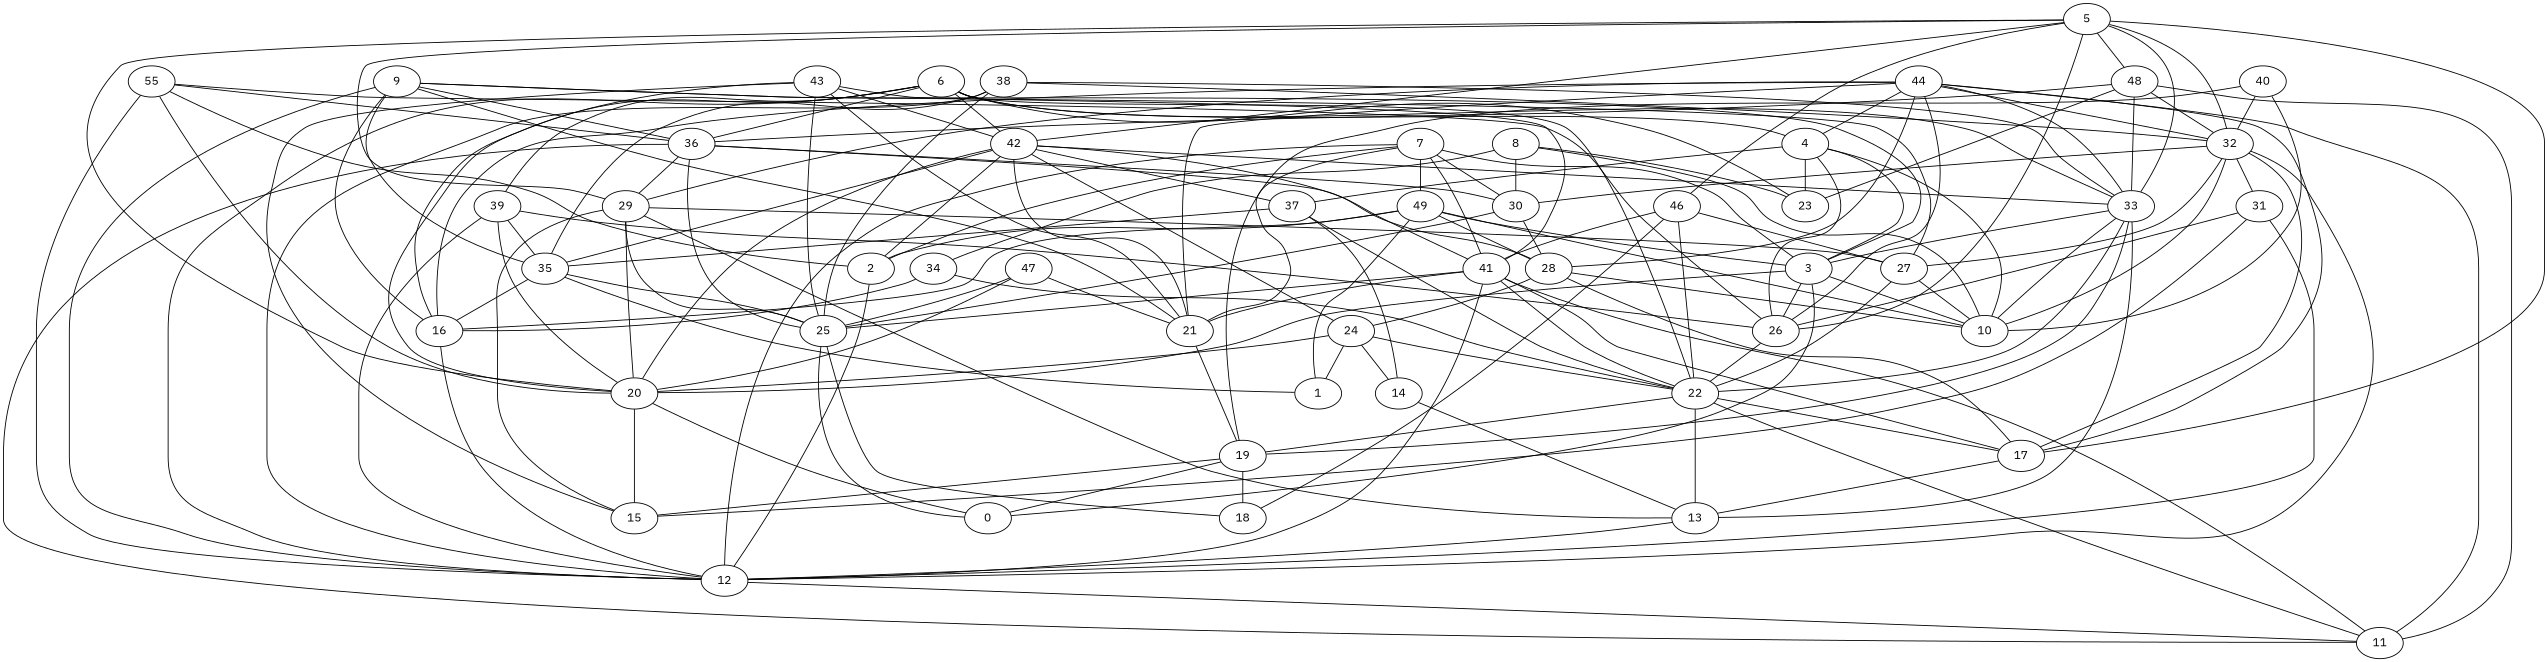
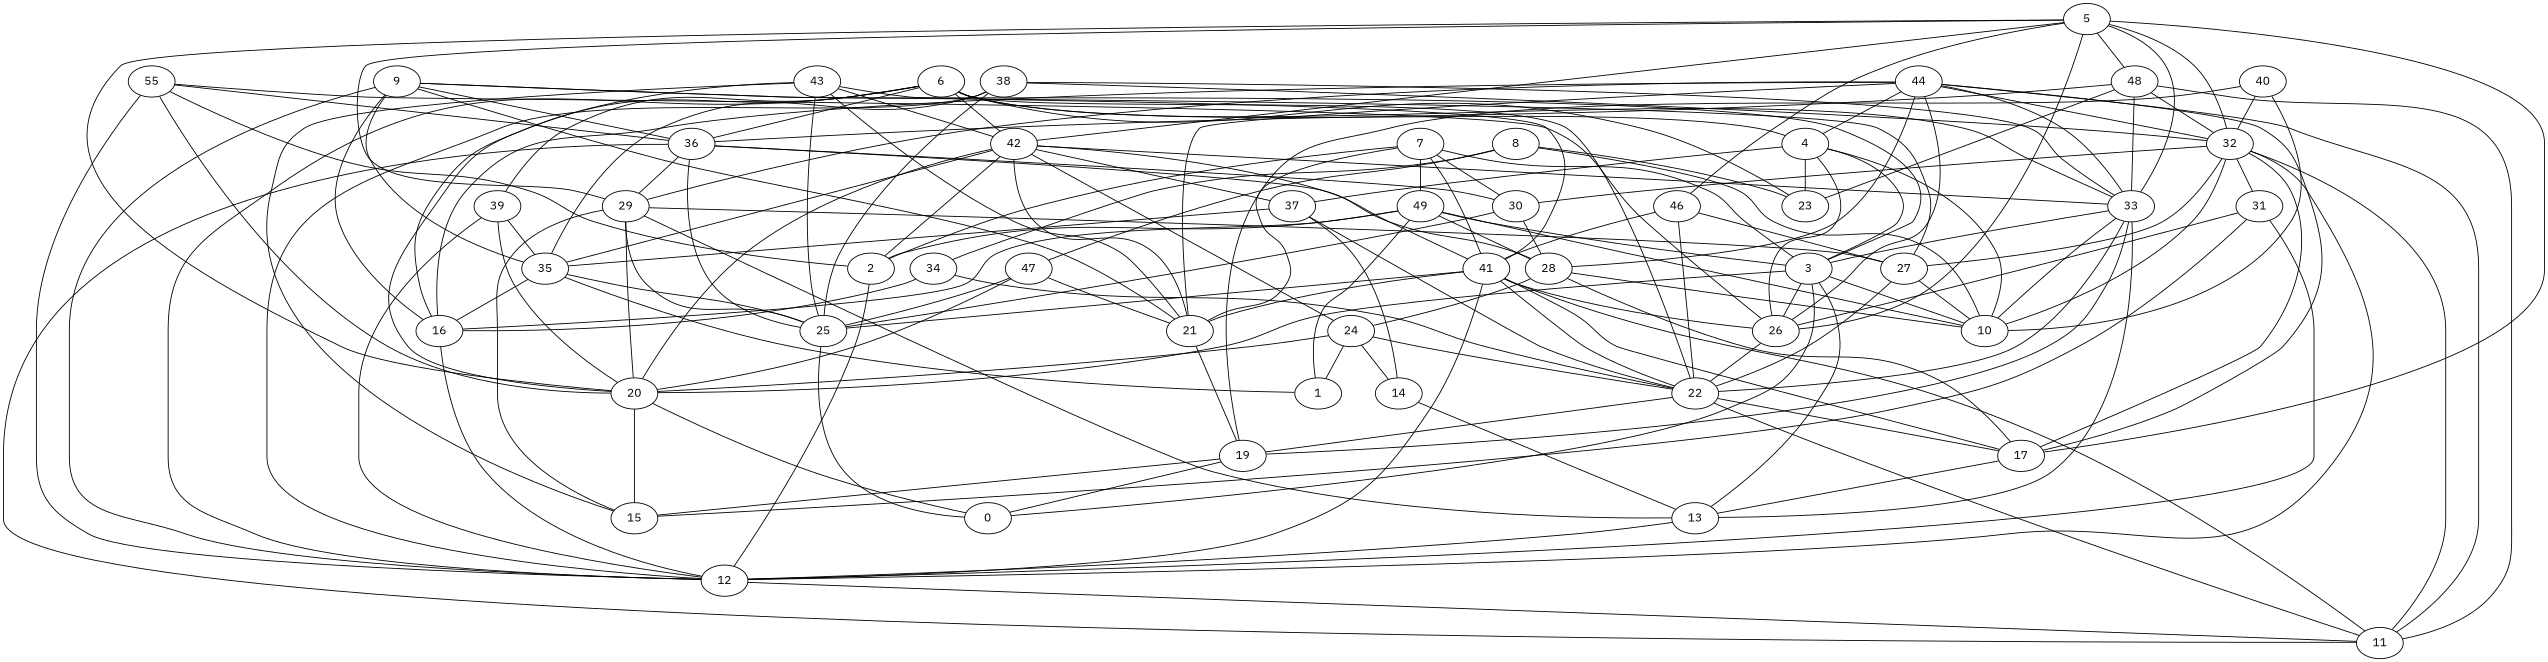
edge "8" -- "30": now "8" -- "47"
edge "7" -- "12": removed
edge "39" -- "26": now "41" -- "26"
edge "32" -- "11": added
edge "22" -- "13": now "3" -- "13"
node "18": removed
